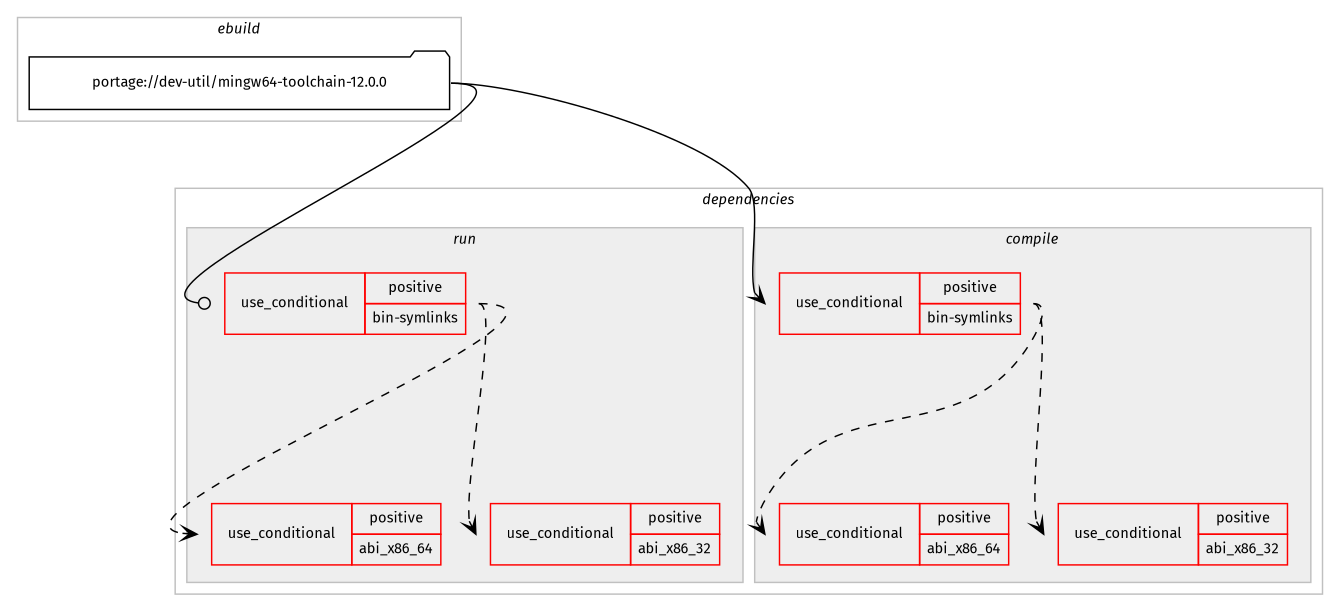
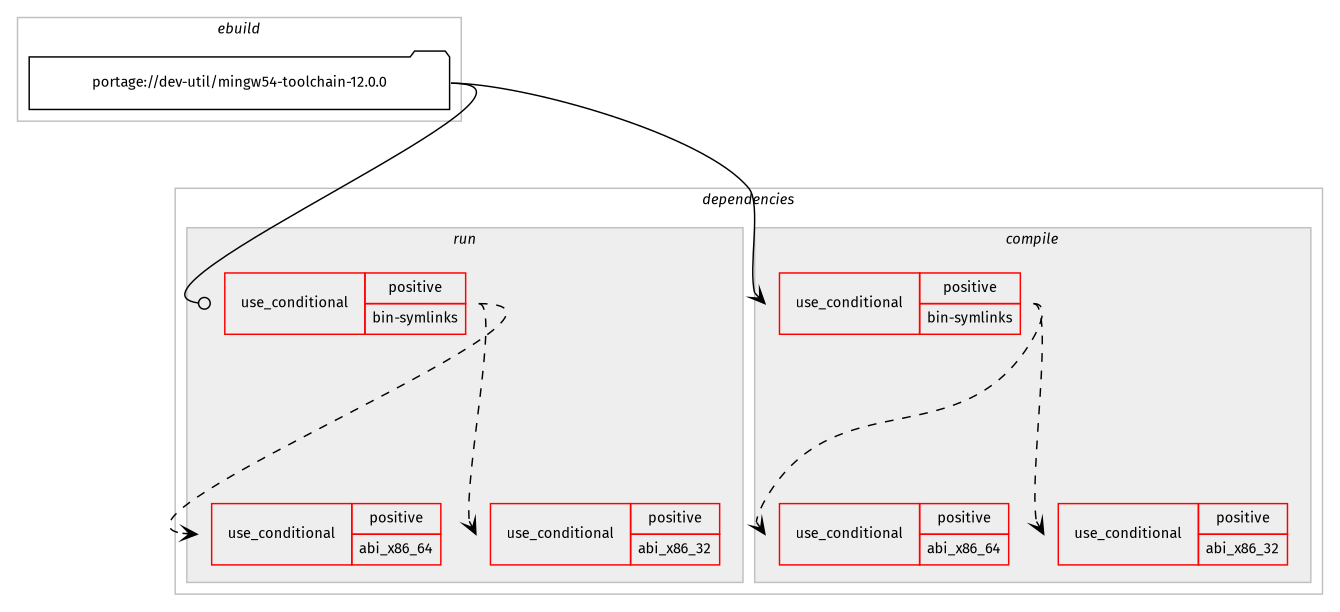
node "portage://dev-util/mingw64-toolchain-12.0.0": label "portage://dev-util/mingw64-toolchain-12.0.0" -> "portage://dev-util/mingw54-toolchain-12.0.0"
